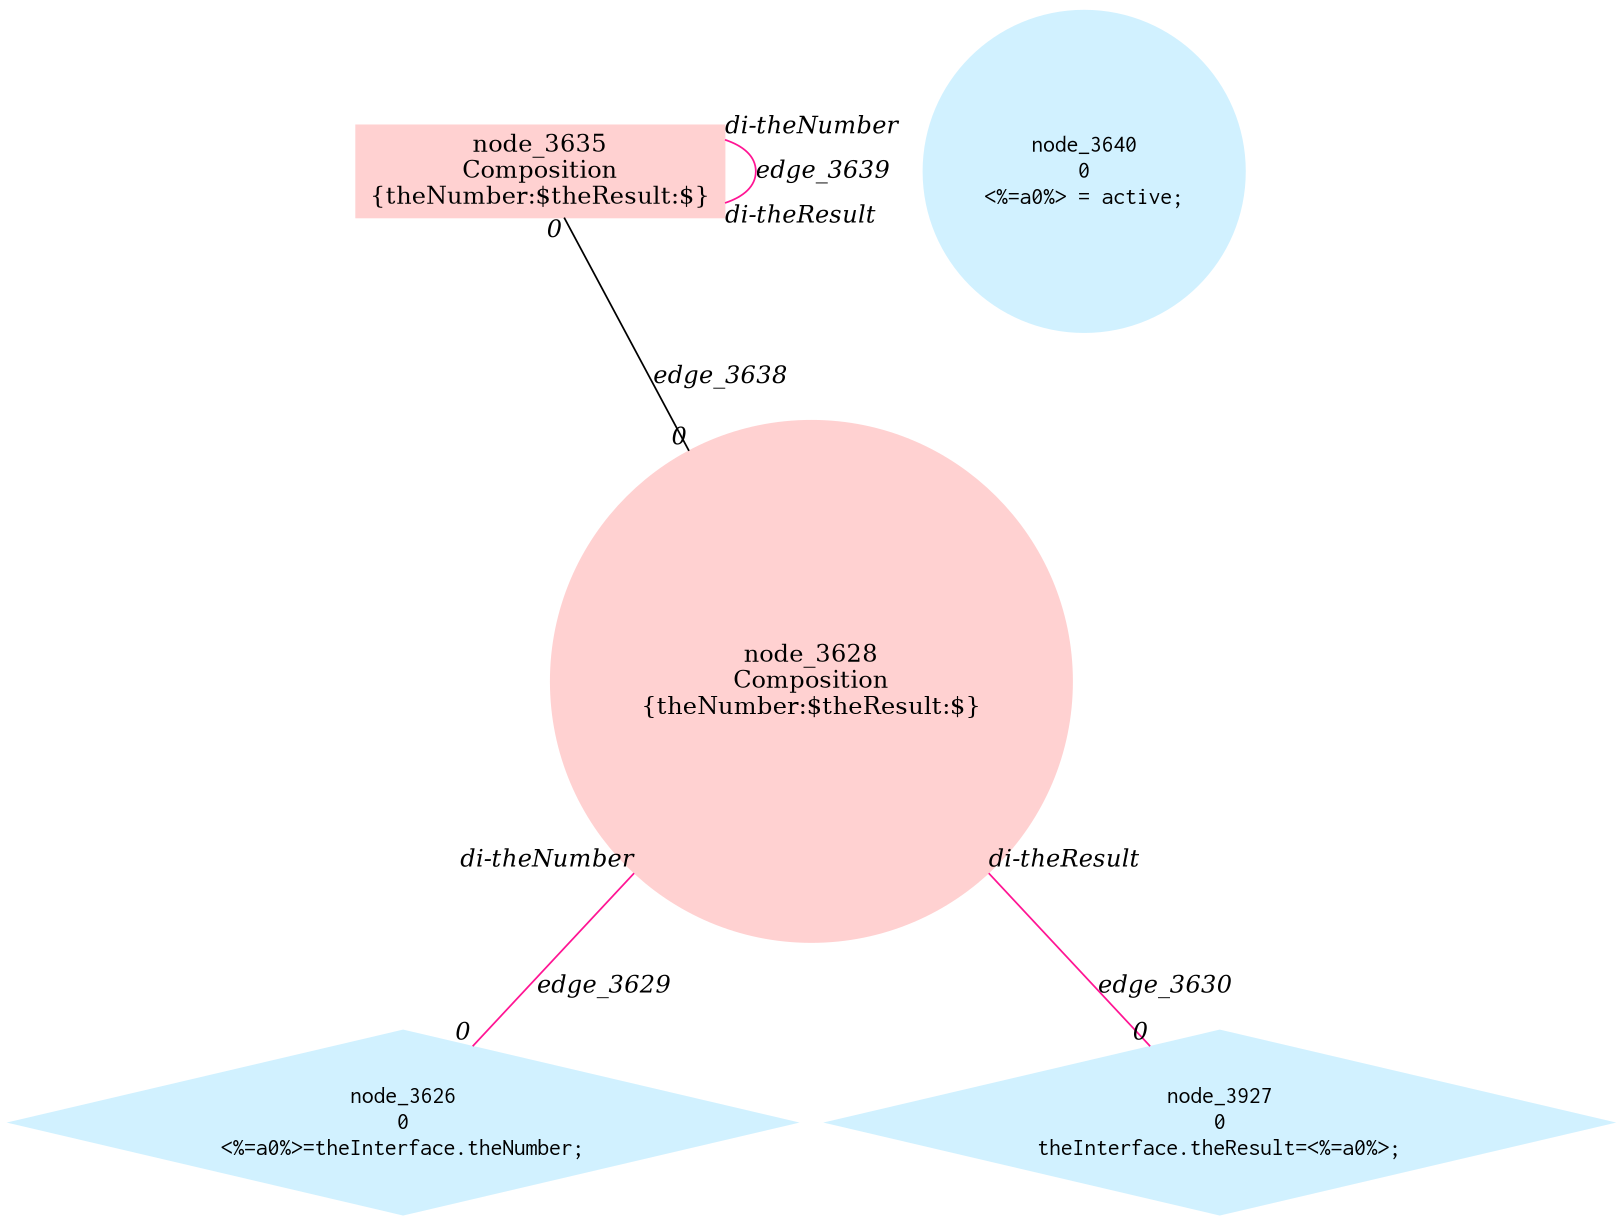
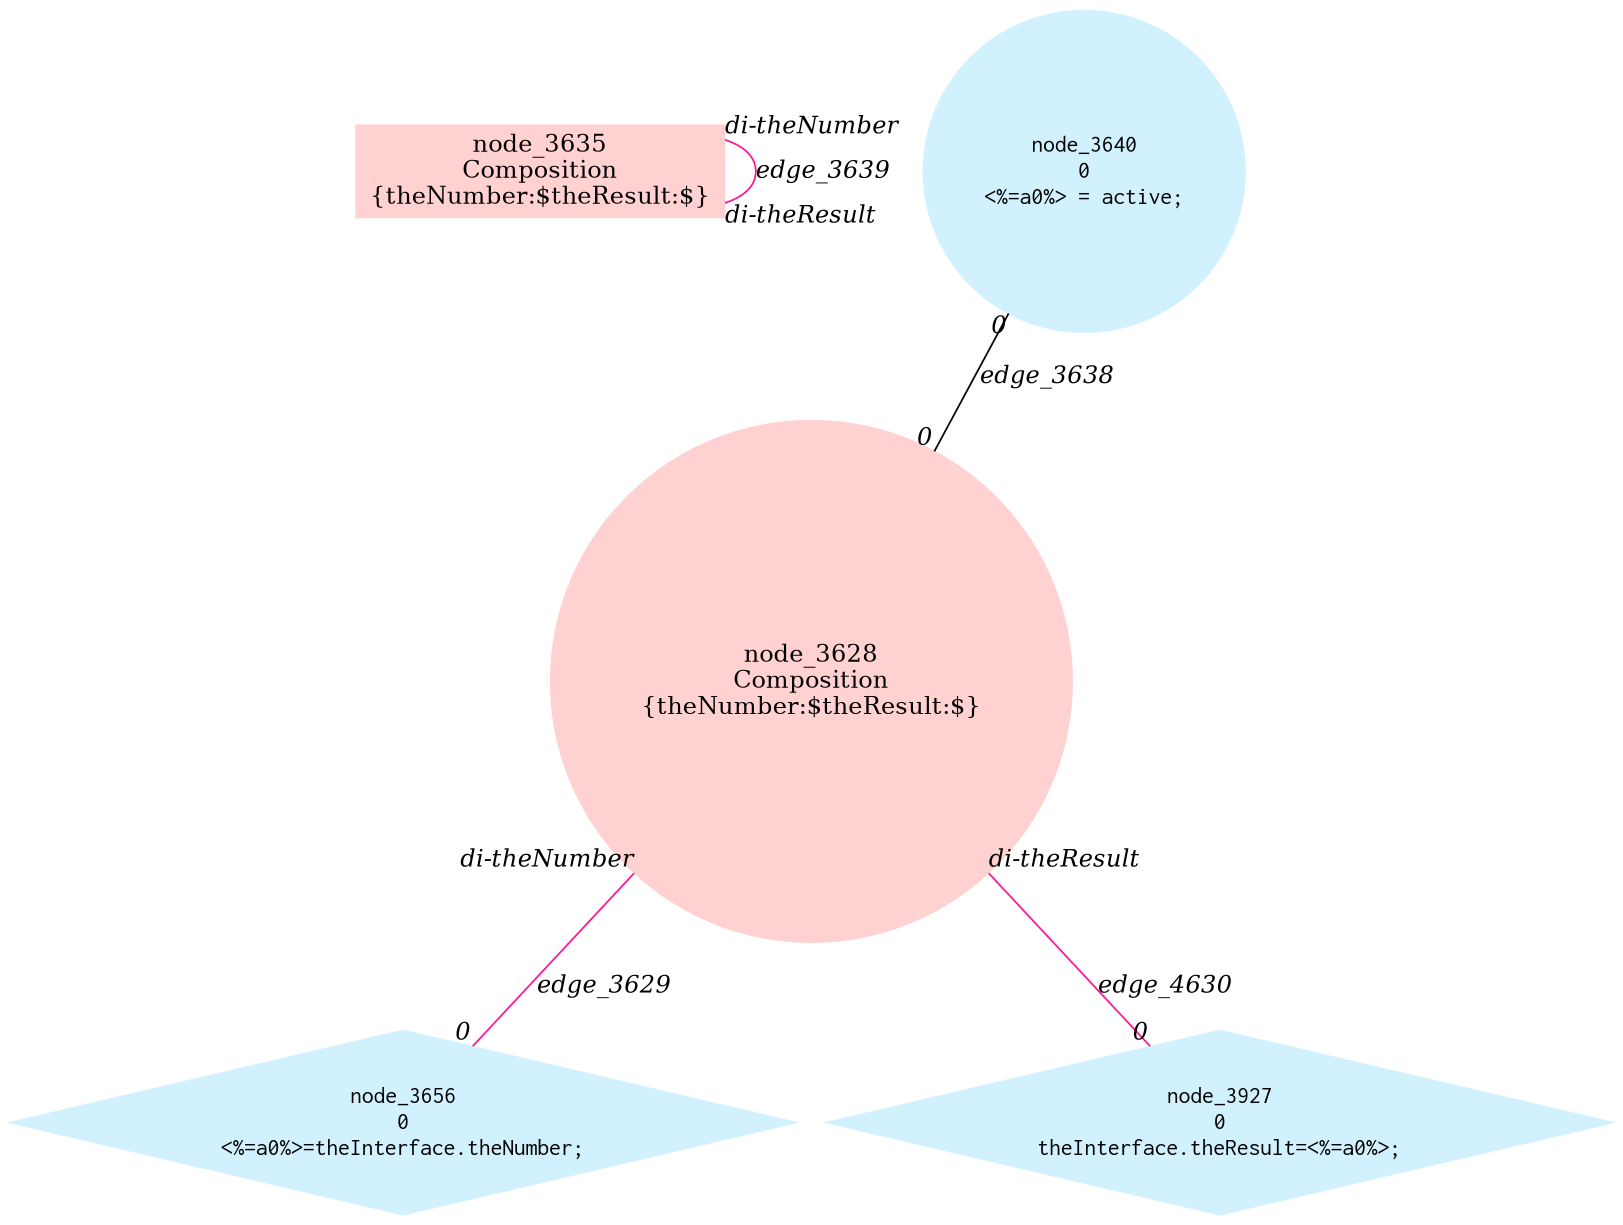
edge "node_3635 Composition {theNumber:$theResult:$}" -- "node_3628 Composition {theNumber:$theResult:$}": now "node_3640 0 <%=a0%> = active;" -- "node_3628 Composition {theNumber:$theResult:$}"
edge "node_3628 Composition {theNumber:$theResult:$}" -- "node_3927 0 theInterface.theResult=<%=a0%>;": label "edge_3630" -> "edge_4630"
node "node_3626 0 <%=a0%>=theInterface.theNumber;": label "node_3626 0 <%=a0%>=theInterface.theNumber;" -> "node_3656 0 <%=a0%>=theInterface.theNumber;"
